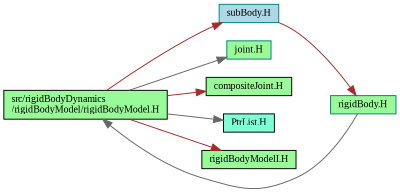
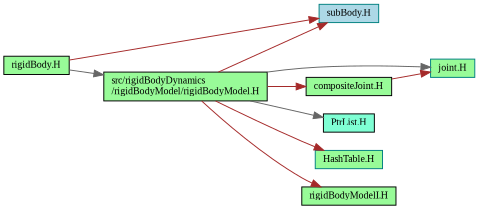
edge "subBody.H" -> "rigidBody.H": reversed
edge "compositeJoint.H" -> "joint.H": added
node "rigidBody.H": color teal -> black
node "HashTable.H": added
